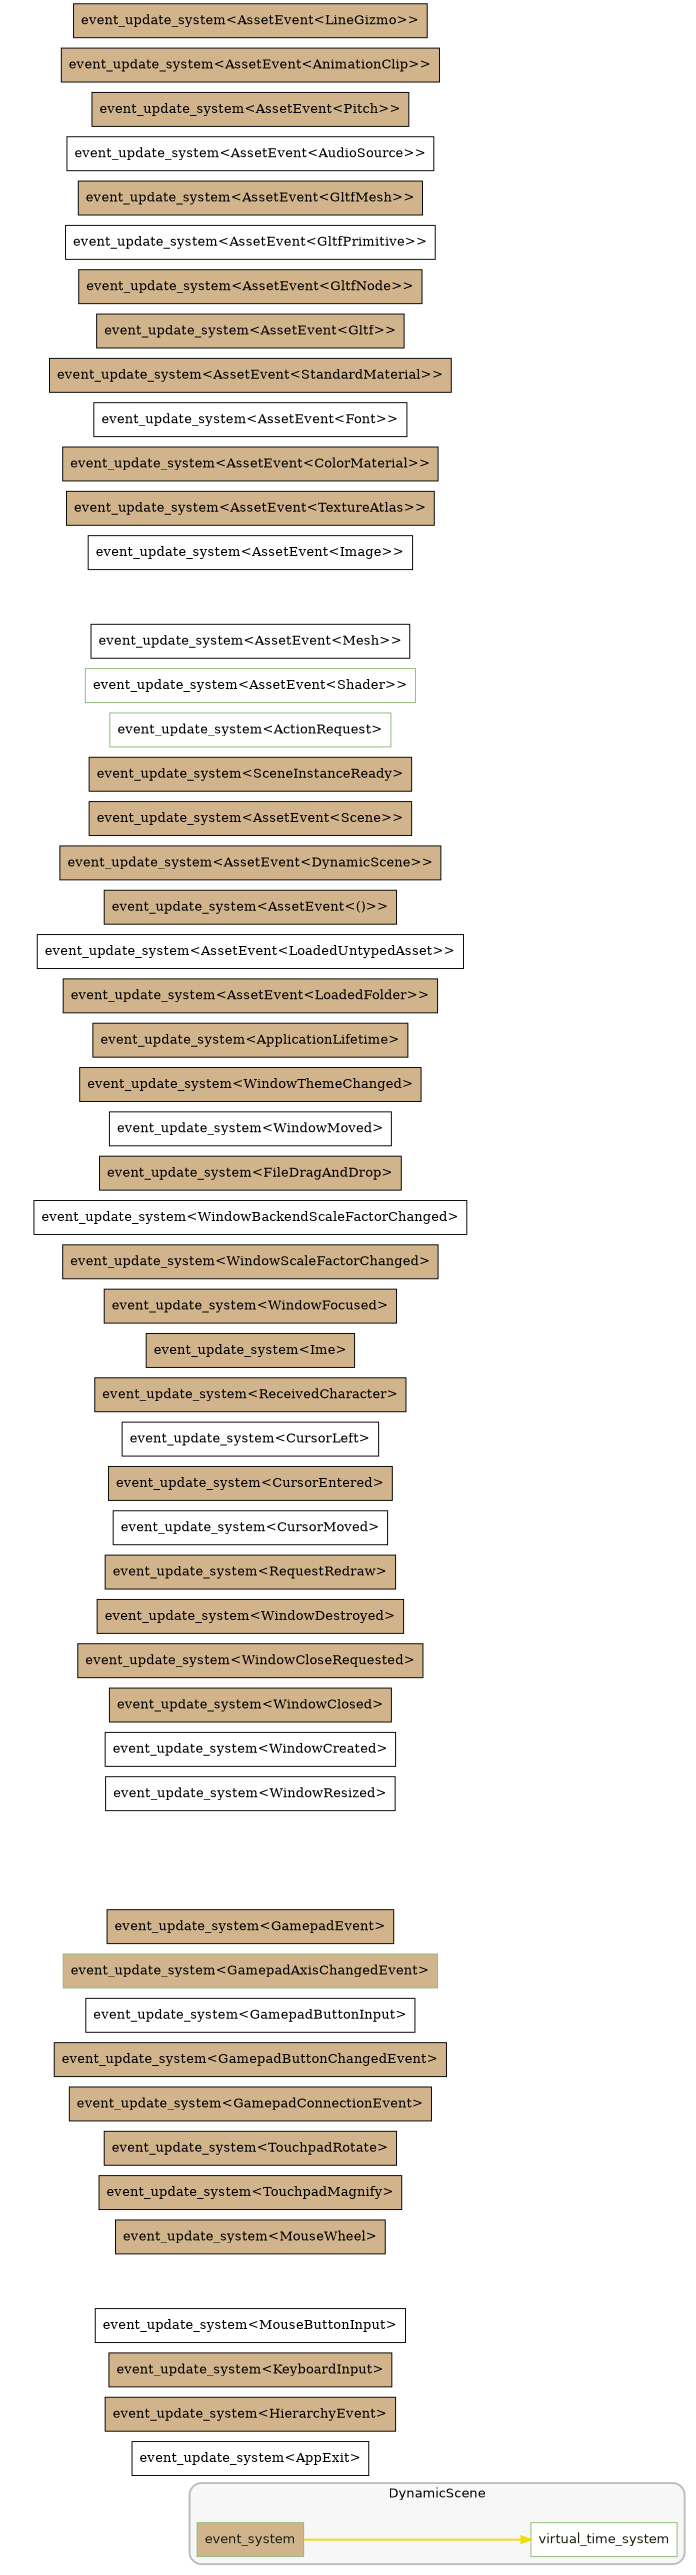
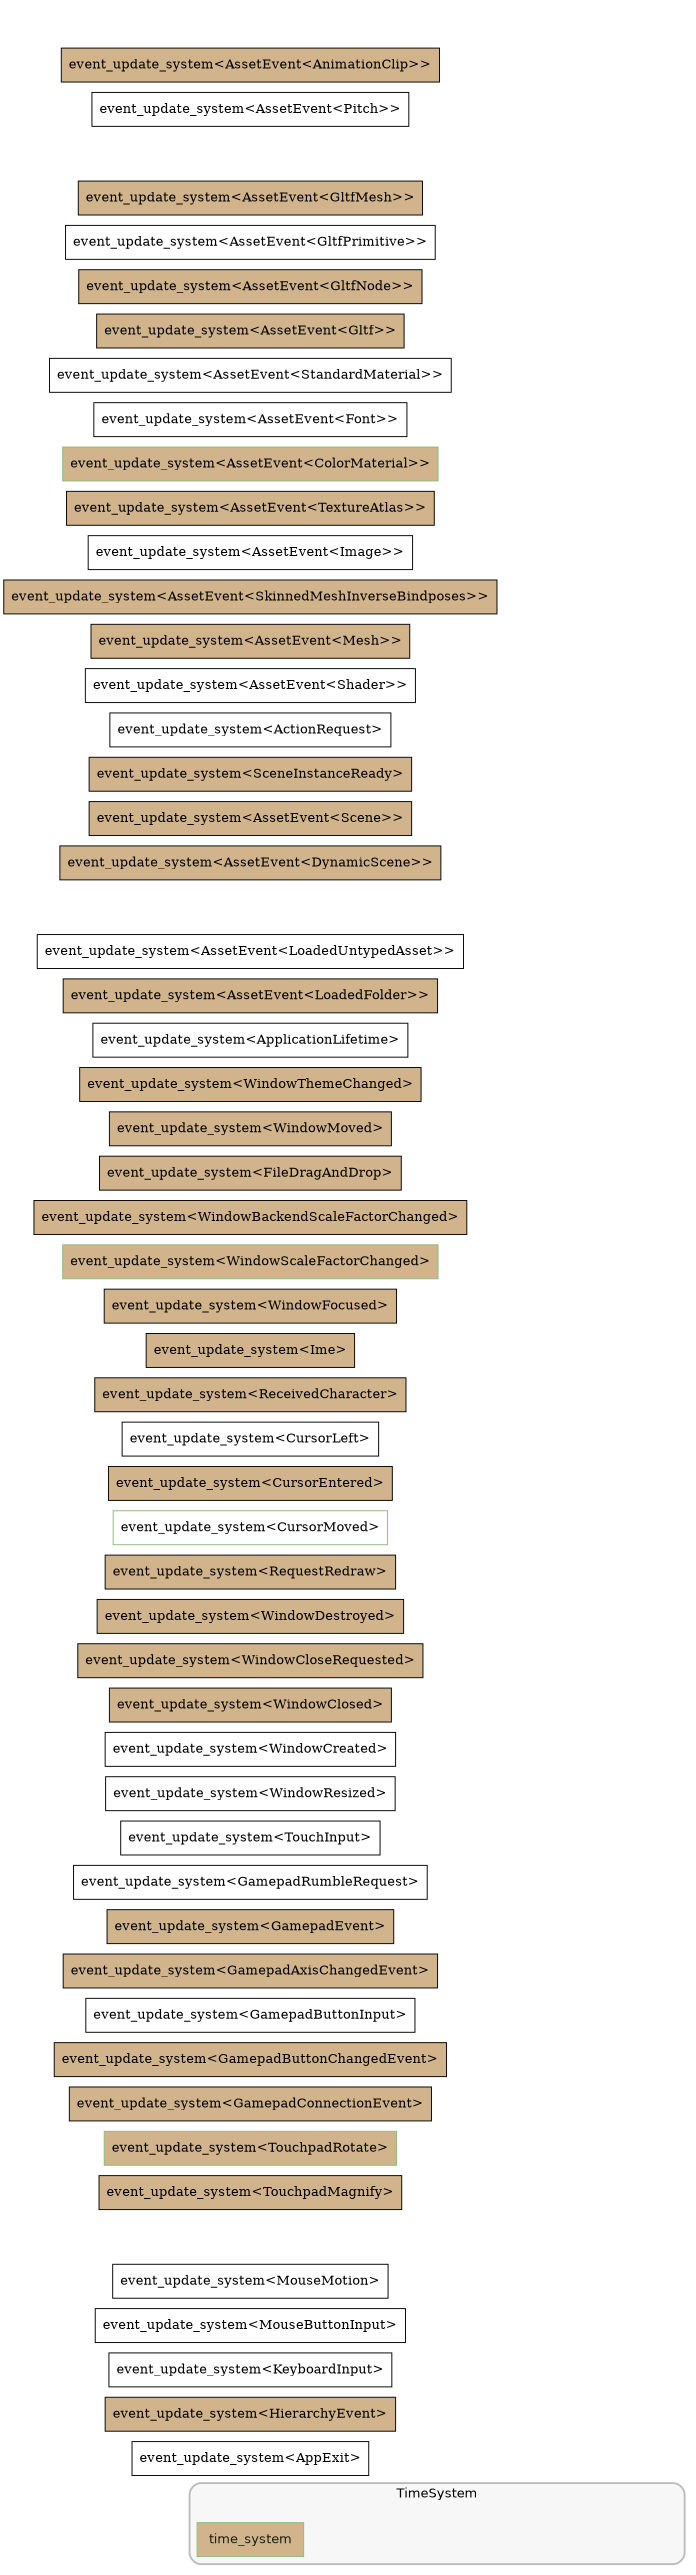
node "event_update_system<AssetEvent<LineGizmo>>": removed
node "event_update_system<AssetEvent<Pitch>>": fillcolor tan -> white
node "event_update_system<AssetEvent<AudioSource>>": removed
node "event_update_system<AssetEvent<StandardMaterial>>": fillcolor tan -> white
node "event_update_system<AssetEvent<ColorMaterial>>": color black -> #8dba79
node "event_update_system<AssetEvent<SkinnedMeshInverseBindposes>>": added
node "event_update_system<AssetEvent<Mesh>>": fillcolor white -> tan
node "event_update_system<AssetEvent<Shader>>": color #8dba79 -> black
node "event_update_system<ActionRequest>": color #8dba79 -> black
node "event_update_system<AssetEvent<()>>": removed
node "event_update_system<ApplicationLifetime>": fillcolor tan -> white
node "event_update_system<WindowMoved>": fillcolor white -> tan
node "event_update_system<WindowBackendScaleFactorChanged>": fillcolor white -> tan
node "event_update_system<WindowScaleFactorChanged>": color black -> #8dba79
node "event_update_system<CursorMoved>": color black -> #8dba79
node "event_update_system<TouchInput>": added
node "event_update_system<GamepadRumbleRequest>": added
node "event_update_system<GamepadAxisChangedEvent>": color #8dba79 -> black
node "event_update_system<TouchpadRotate>": color black -> #8dba79
node "event_update_system<MouseWheel>": removed
node "event_update_system<MouseMotion>": added
node "event_update_system<KeyboardInput>": fillcolor tan -> white
cluster "DynamicScene": label "DynamicScene" -> "TimeSystem"
node "event_system": label "event_system" -> "time_system"
node "virtual_time_system": removed
